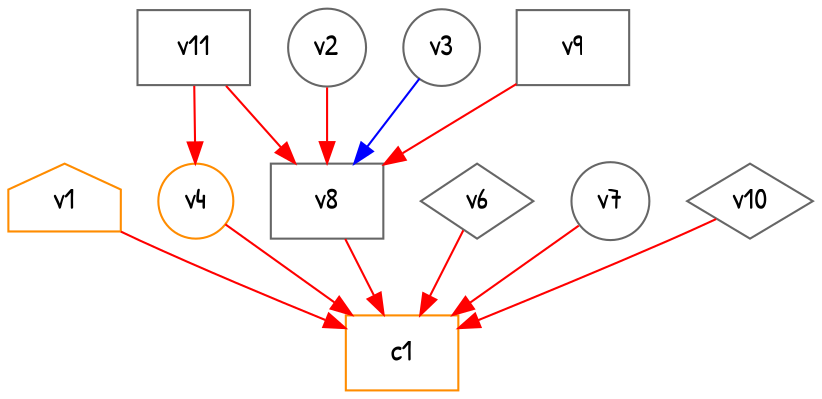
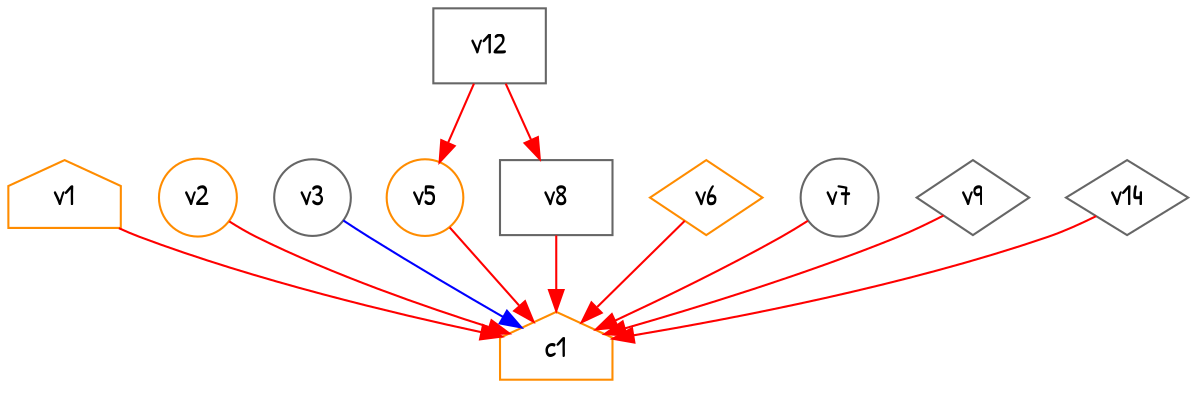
node "v11": label "v11" -> "v12"
node "v2": color gray40 -> darkorange
node "v9": shape box -> diamond
edge "v3" -> "v8": now "v3" -> "c1"
edge "v2" -> "v8": now "v2" -> "c1"
edge "v9" -> "v8": now "v9" -> "c1"
node "v4": label "v4" -> "v5"
node "v6": color gray40 -> darkorange
node "v10": label "v10" -> "v14"
node "c1": shape box -> house
